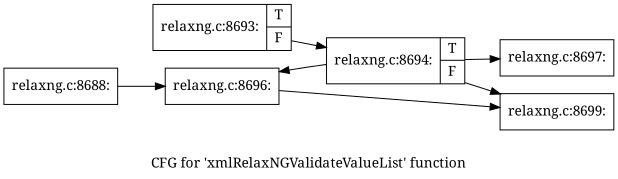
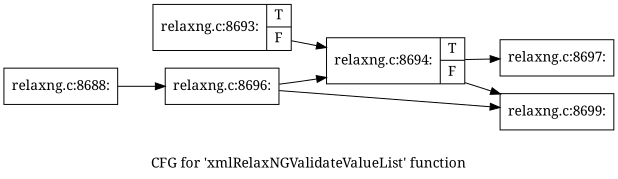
edge "relaxng.c:8694:" -> "relaxng.c:8696:": reversed
